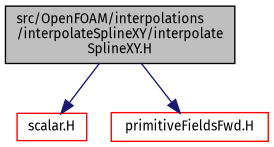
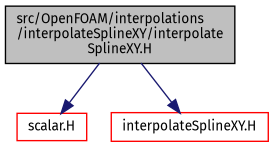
node "primitiveFieldsFwd.H": label "primitiveFieldsFwd.H" -> "interpolateSplineXY.H"
